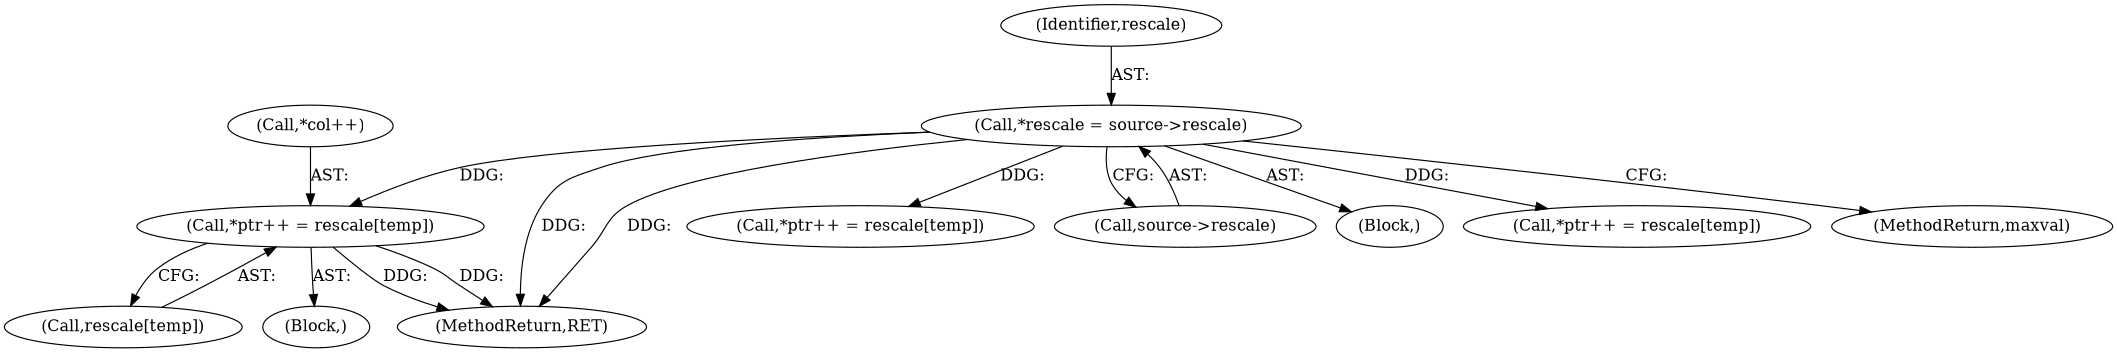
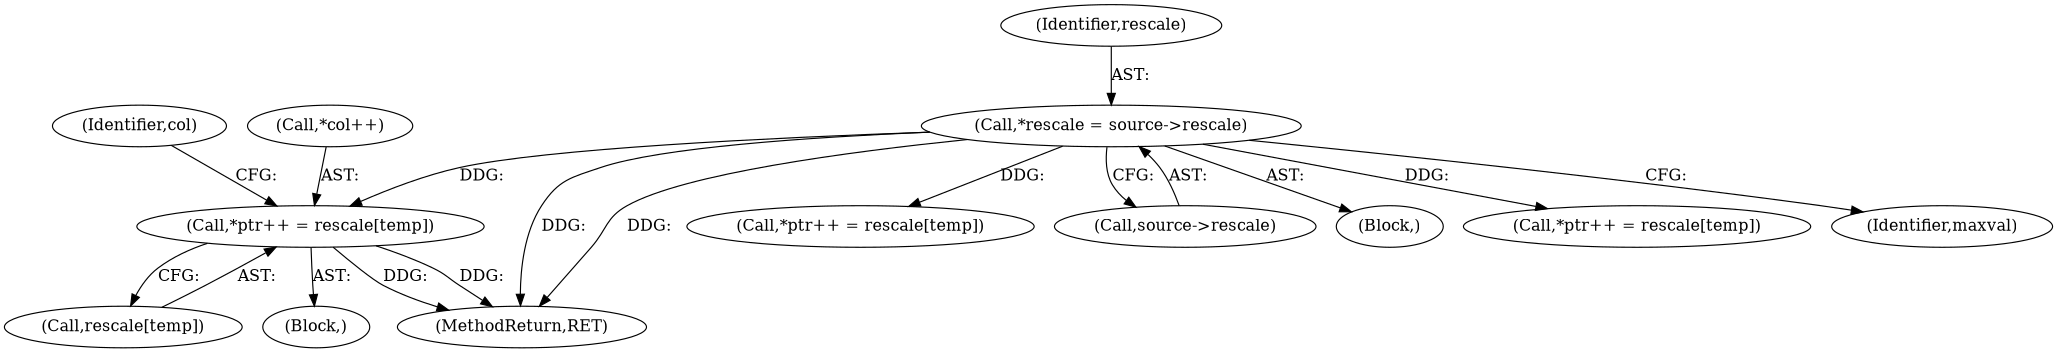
node "(Identifier,col)": added
node "(MethodReturn,maxval)": label "(MethodReturn,maxval)" -> "(Identifier,maxval)"
